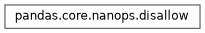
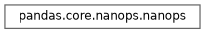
node "pandas.core.nanops.disallow": label "pandas.core.nanops.disallow" -> "pandas.core.nanops.nanops"
